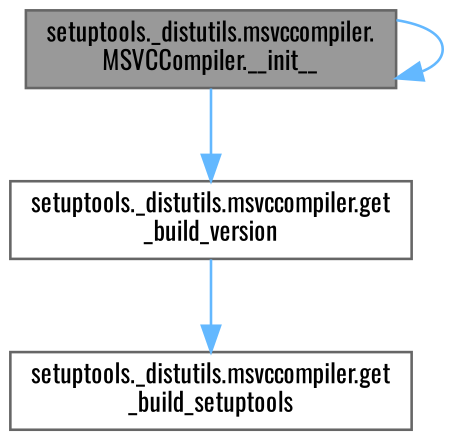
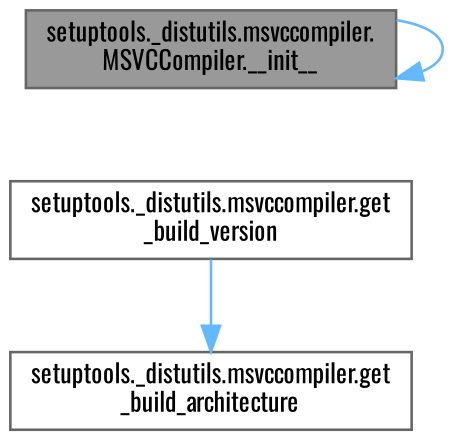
edge "setuptools._distutils.msvccompiler. MSVCCompiler.__init__" -> "setuptools._distutils.msvccompiler.get _build_version": removed
node "setuptools._distutils.msvccompiler.get _build_setuptools": label "setuptools._distutils.msvccompiler.get _build_setuptools" -> "setuptools._distutils.msvccompiler.get _build_architecture"
